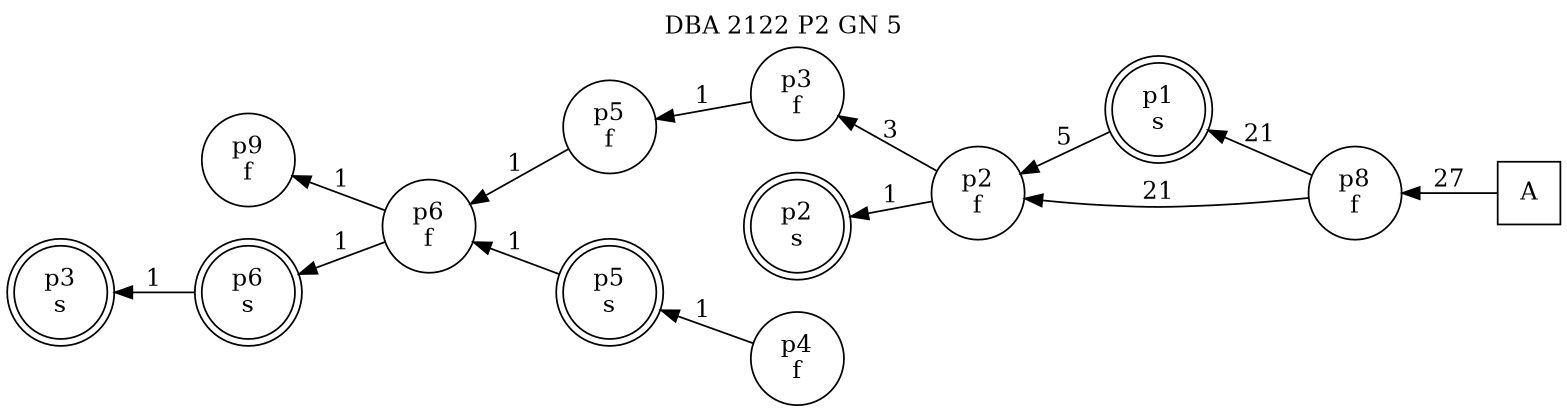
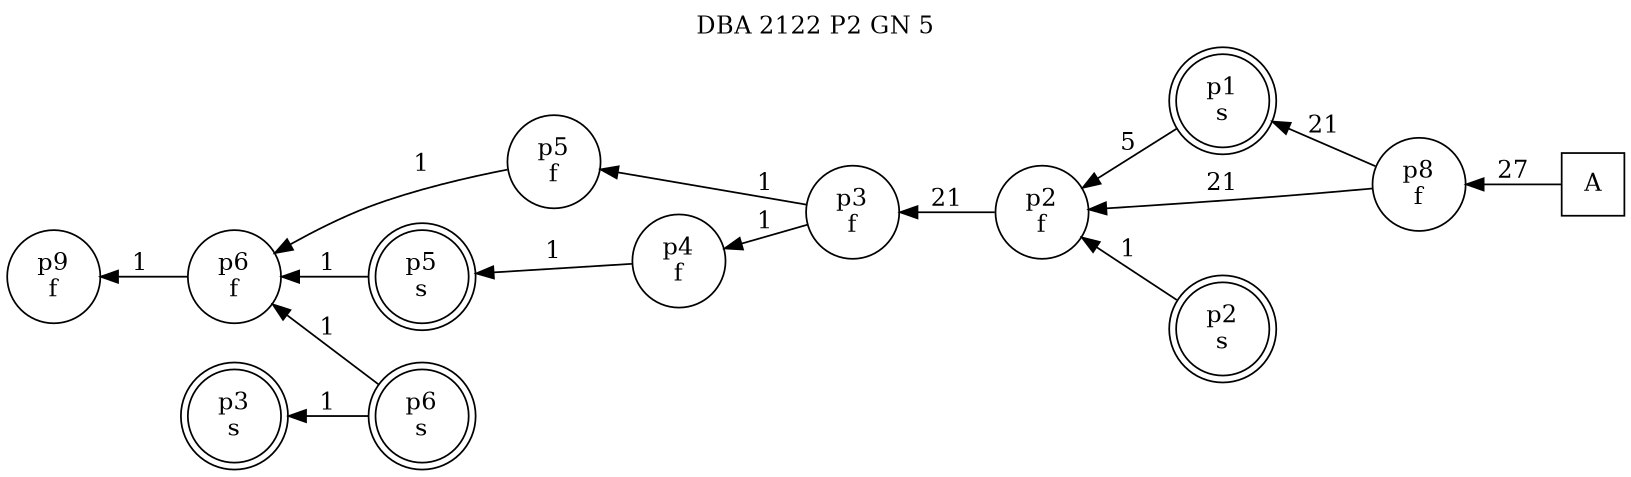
edge "p2 f" -> "p3 f": label "3" -> "21"
edge "p2 f" -> "p2 s": reversed
edge "p3 f" -> "p4 f": added, label "1"
edge "p6 f" -> "p6 s": reversed
